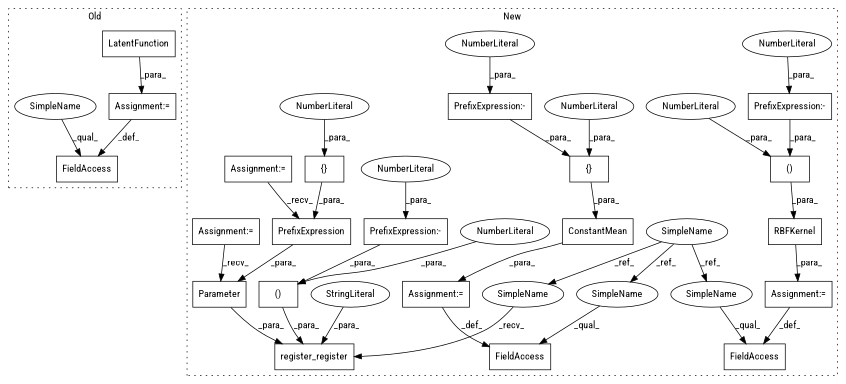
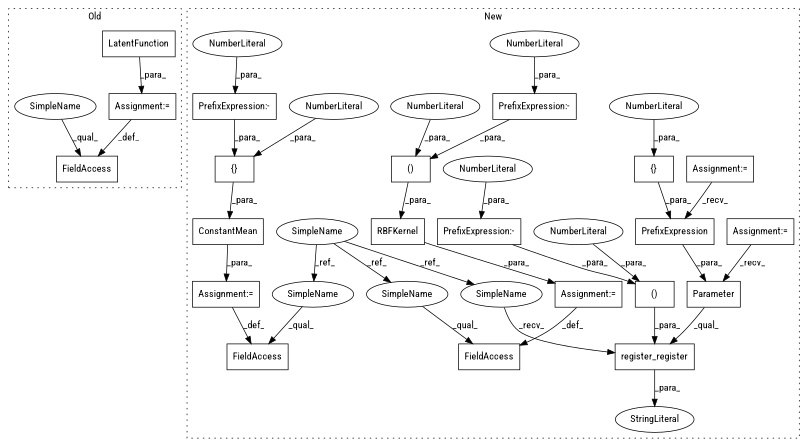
edge "StringLiteral" -> "register_register": reversed
edge "Parameter" -> "register_register": label "_para_" -> "_qual_"
